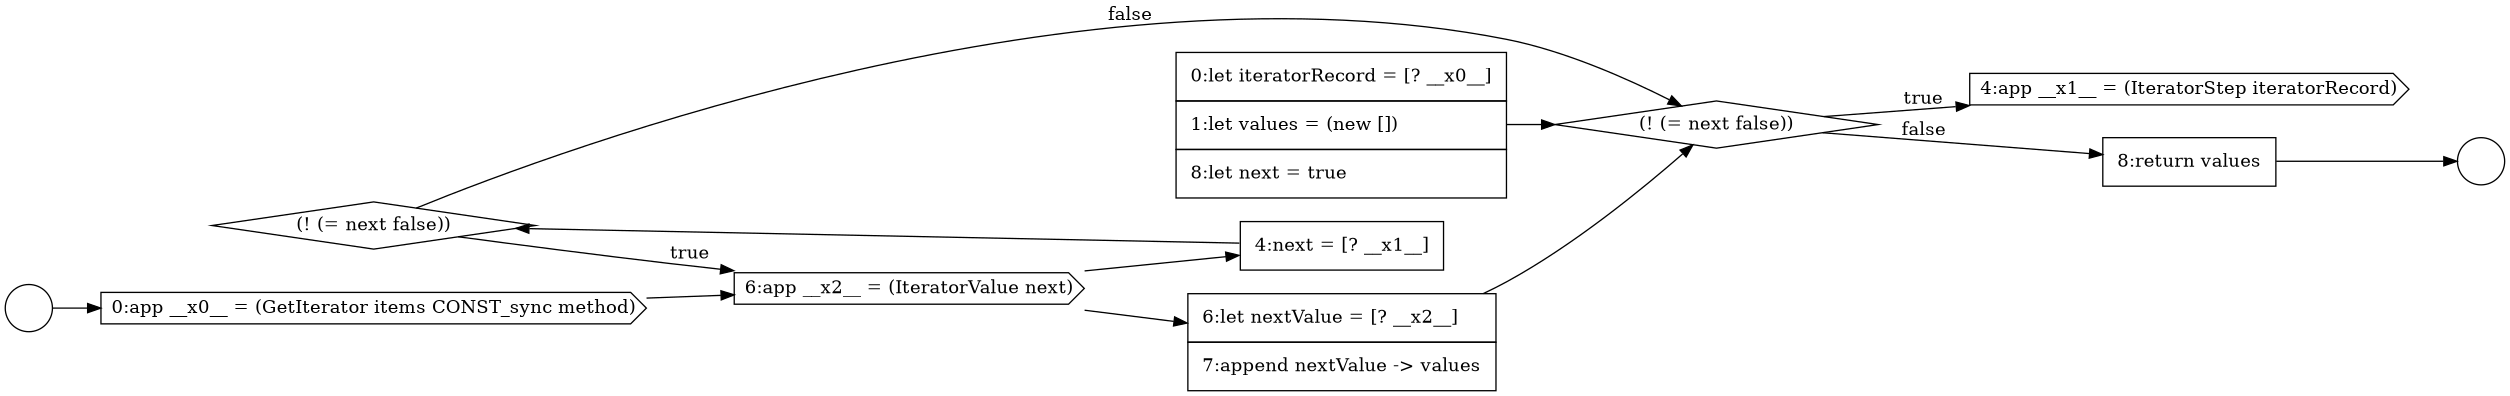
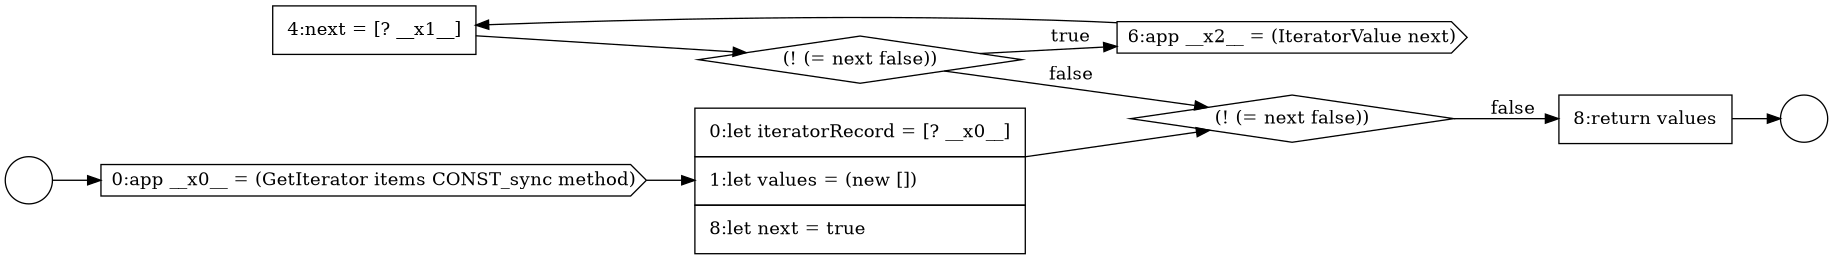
node "4:app __x1__ = (IteratorStep iteratorRecord)": removed
edge "0:app __x0__ = (GetIterator items CONST_sync method)" -> "6:app __x2__ = (IteratorValue next)": now "0:app __x0__ = (GetIterator items CONST_sync method)" -> "0:let iteratorRecord = [? __x0__]"
node "6:let nextValue = [? __x2__]": removed
